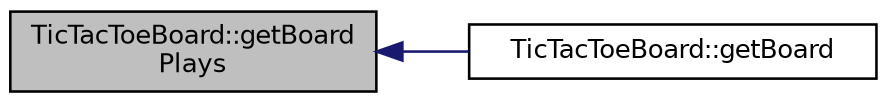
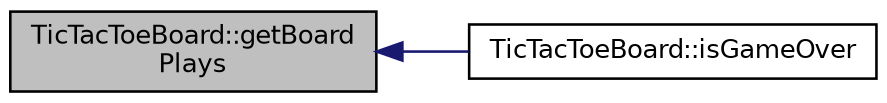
node "TicTacToeBoard::getBoard": label "TicTacToeBoard::getBoard" -> "TicTacToeBoard::isGameOver"
